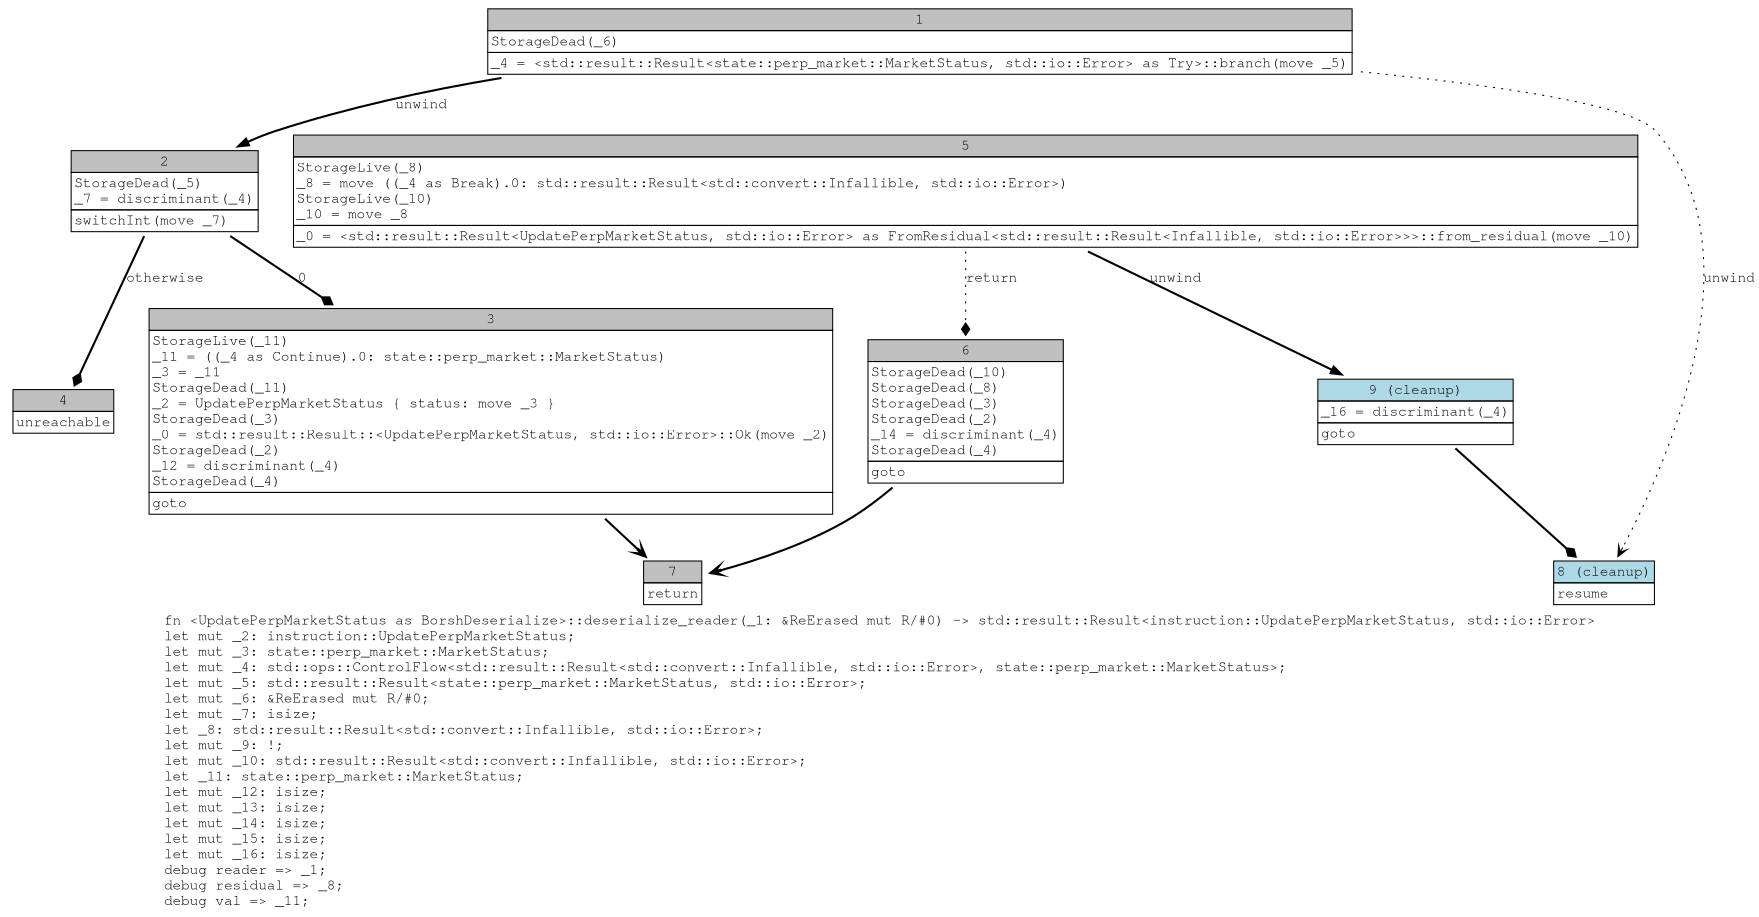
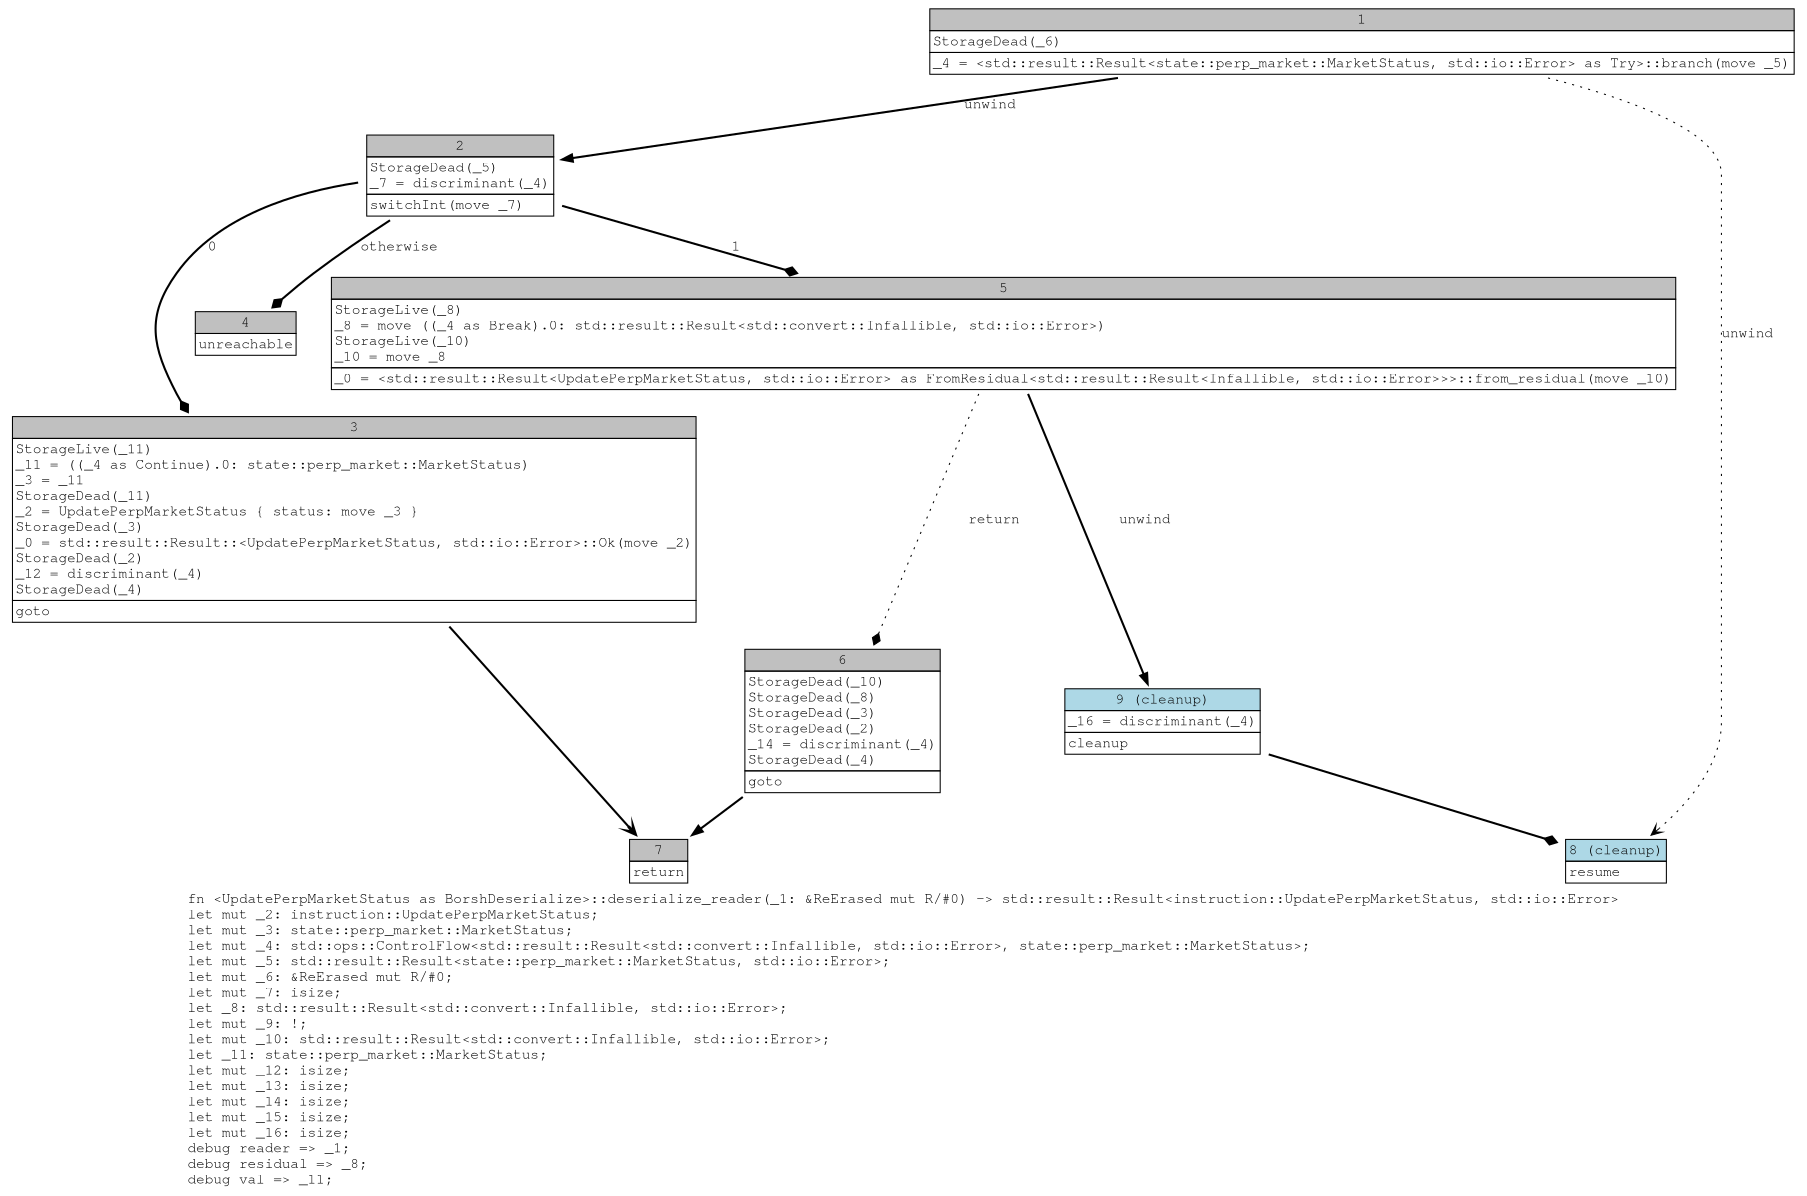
edge "2" -> "5": added, label "1"
node "9 (cleanup)": text "goto" -> "cleanup"
edge "6" -> "7": arrowhead vee -> normal
